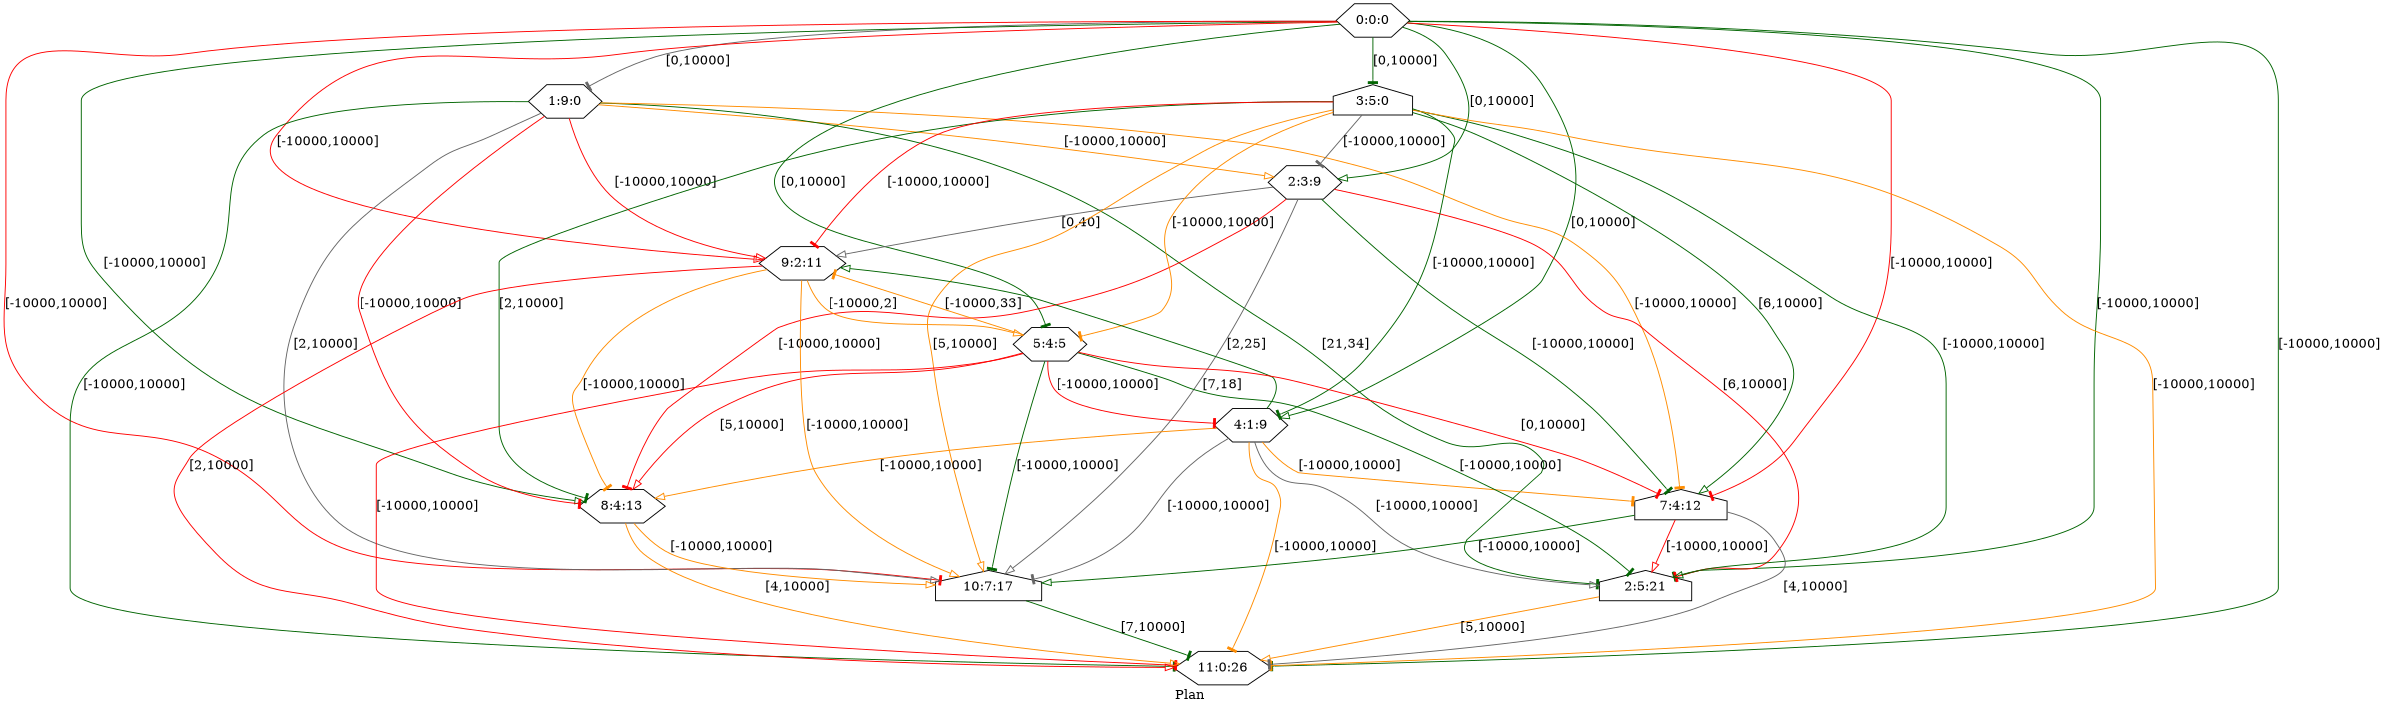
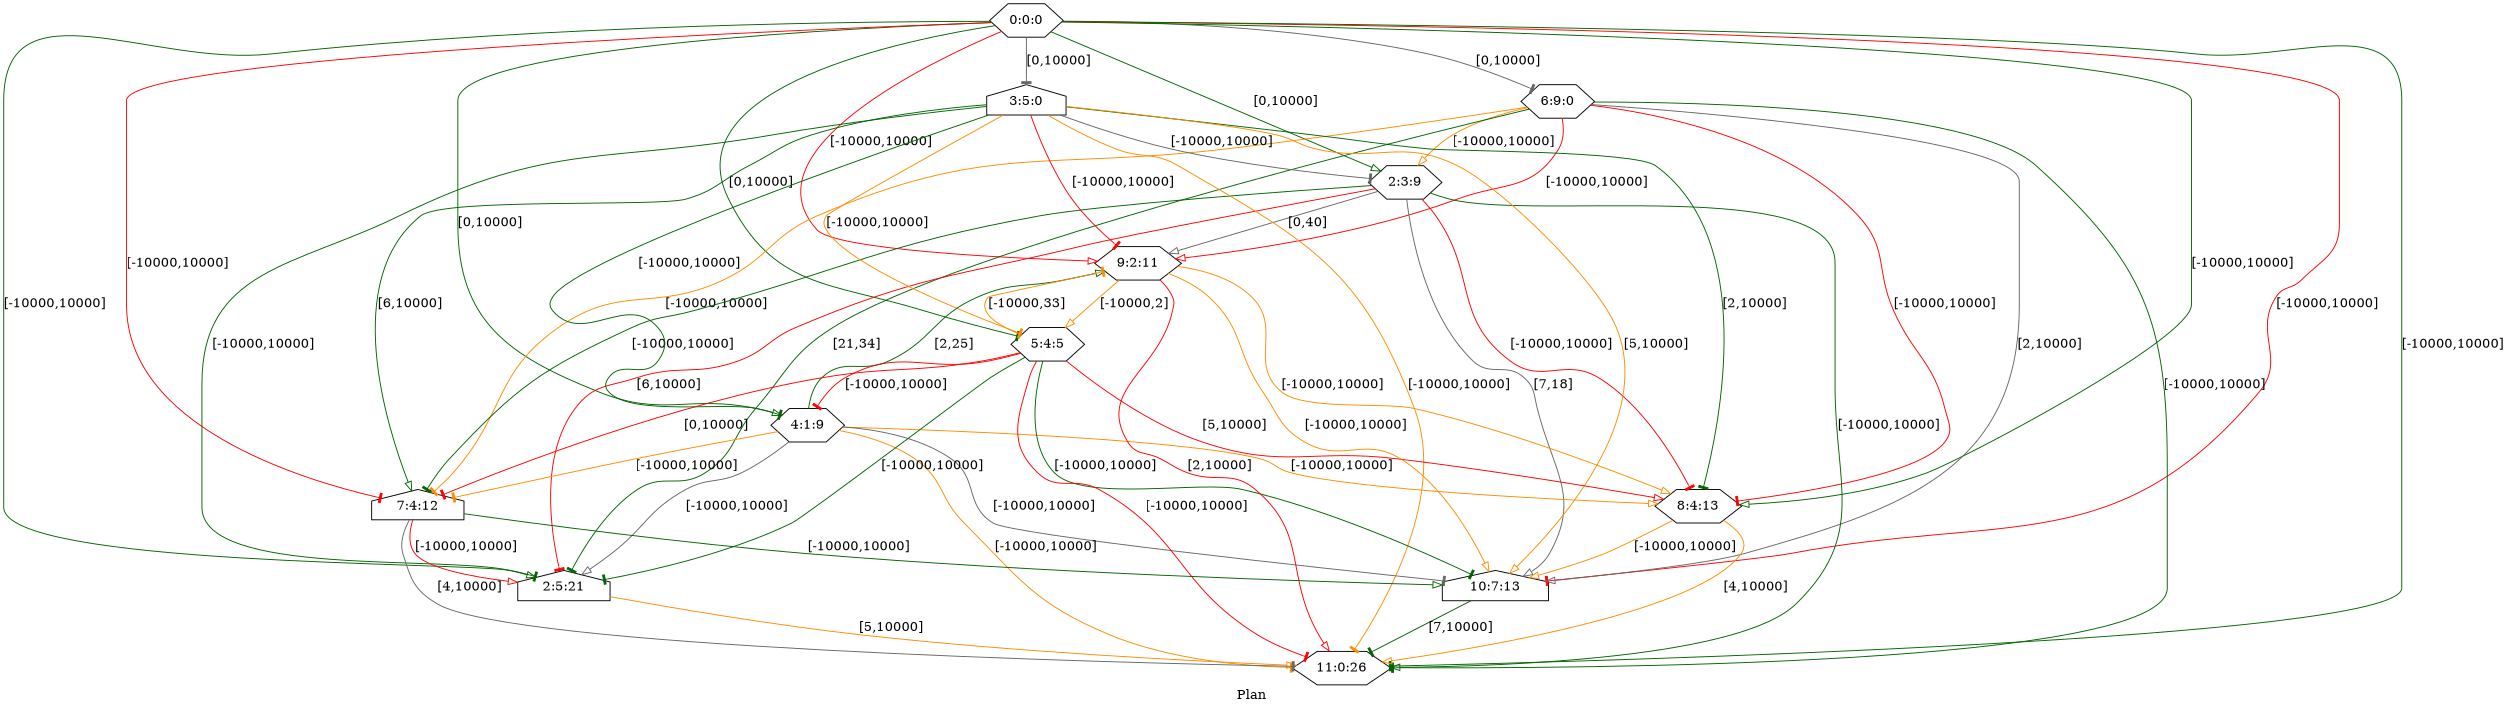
edge "0:0:0" -> "3:5:0": color darkgreen -> gray40
node "1:9:0": label "1:9:0" -> "6:9:0"
edge "9:2:11" -> "8:4:13": arrowhead tee -> onormal
edge "2:3:9" -> "11:0:26": added, label "[-10000,10000]"
node "10:7:17": label "10:7:17" -> "10:7:13"
